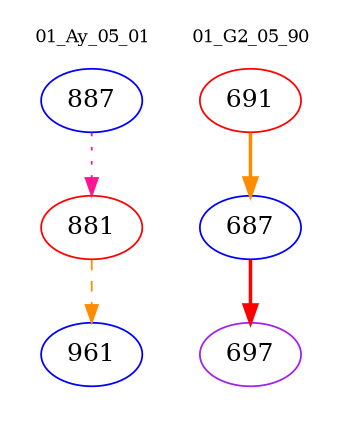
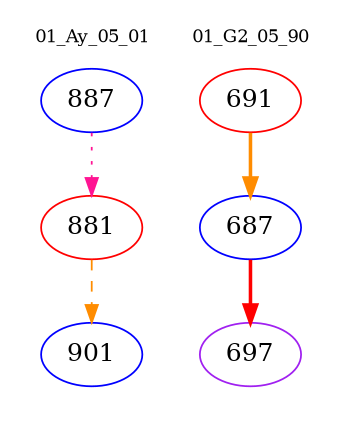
node "961": label "961" -> "901"
